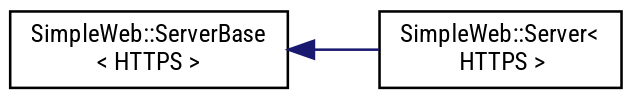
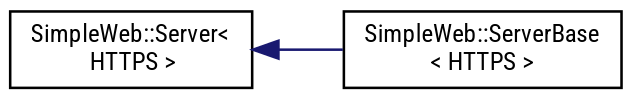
edge "SimpleWeb::Server< HTTPS >" -> "SimpleWeb::ServerBase < HTTPS >": reversed
